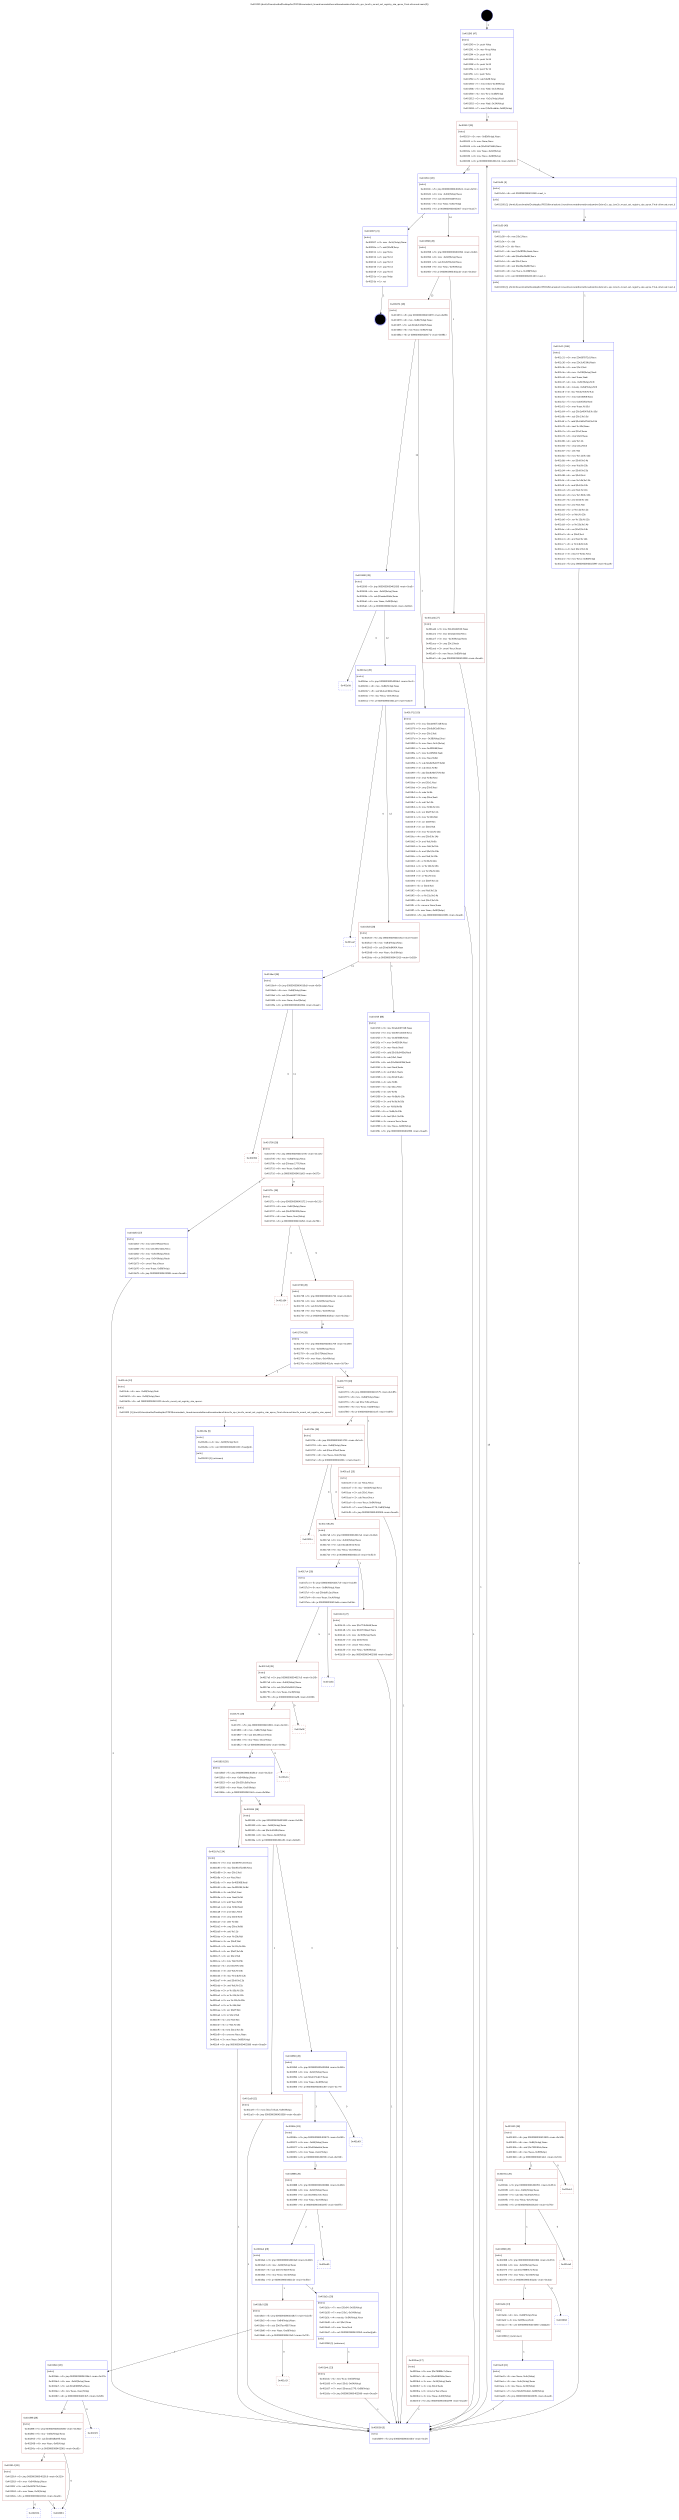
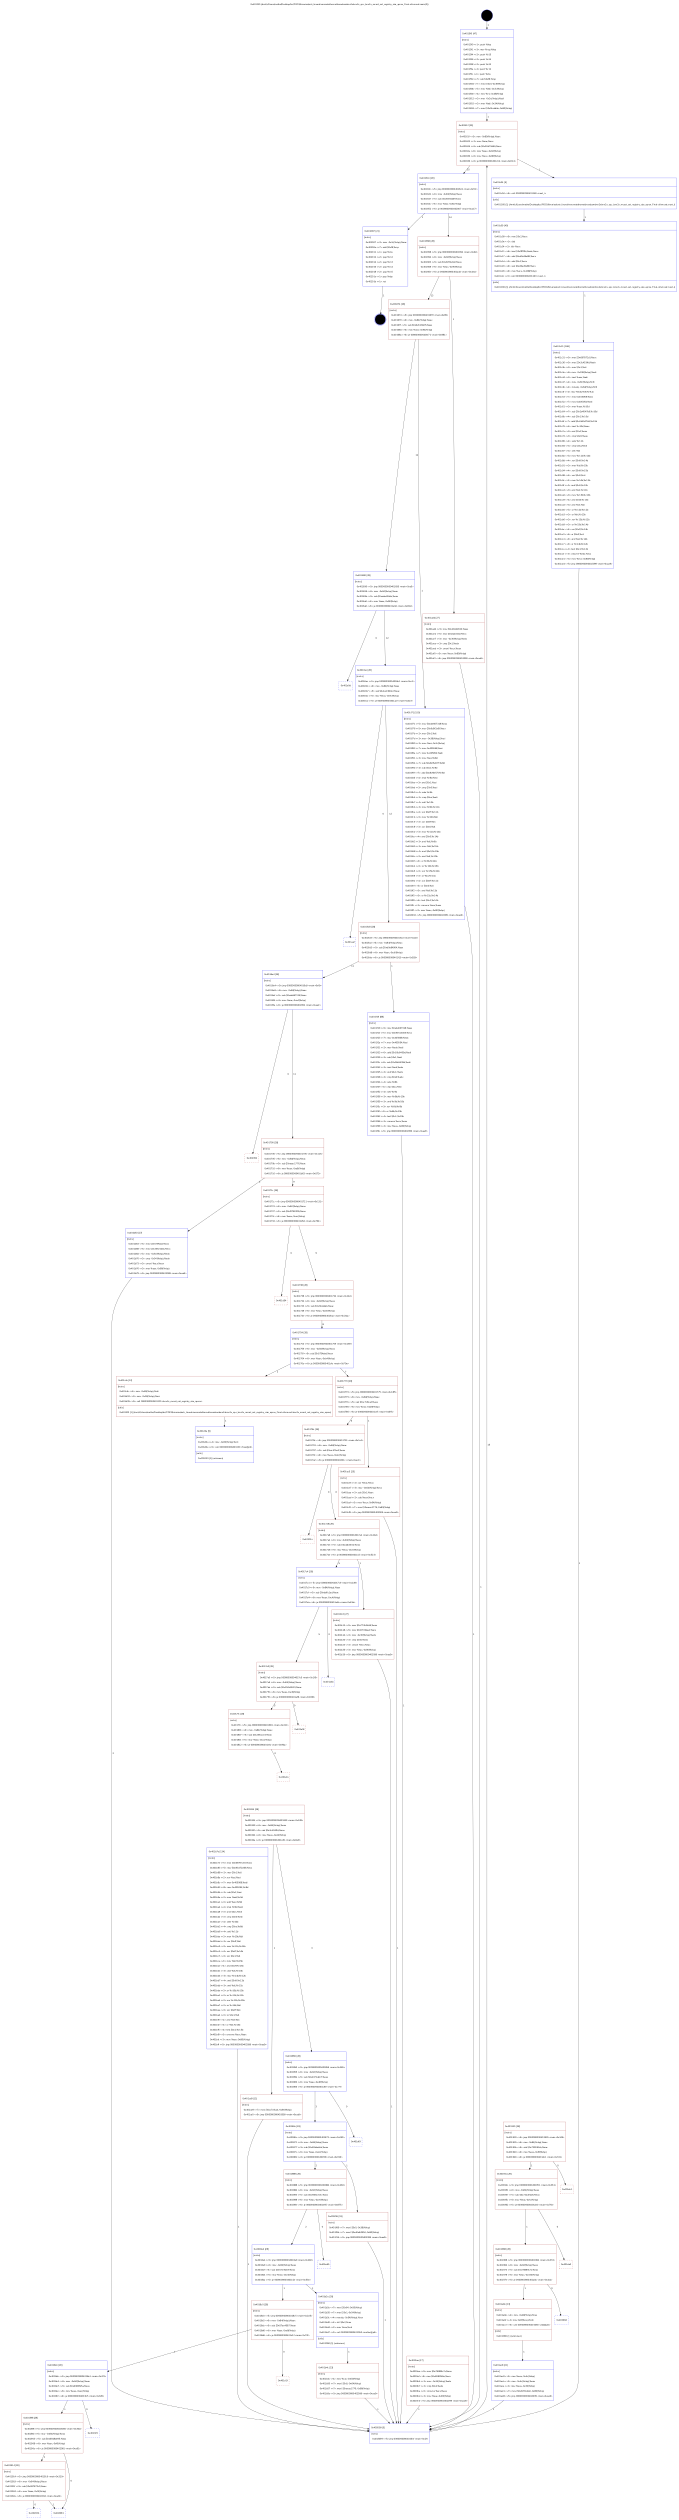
node "0x401818 [28]": removed
node "0x401f06 [19]": added
